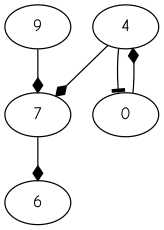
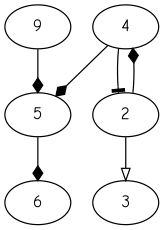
node "7": label "7" -> "5"
node "0": label "0" -> "2"
node "3": added
